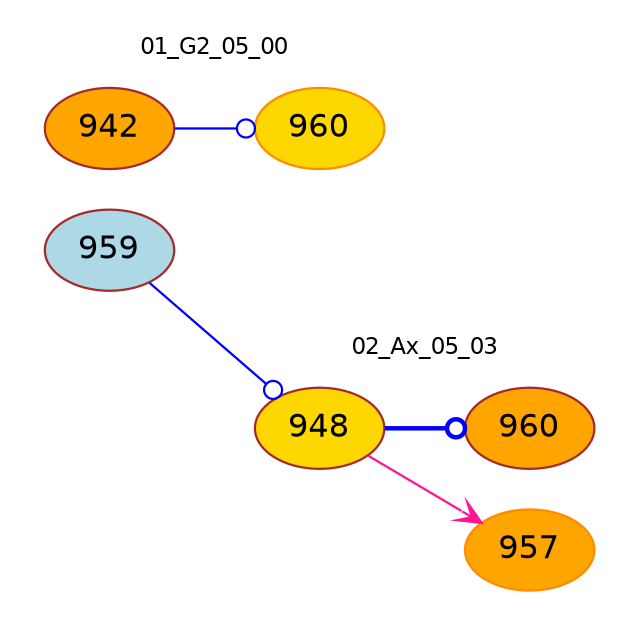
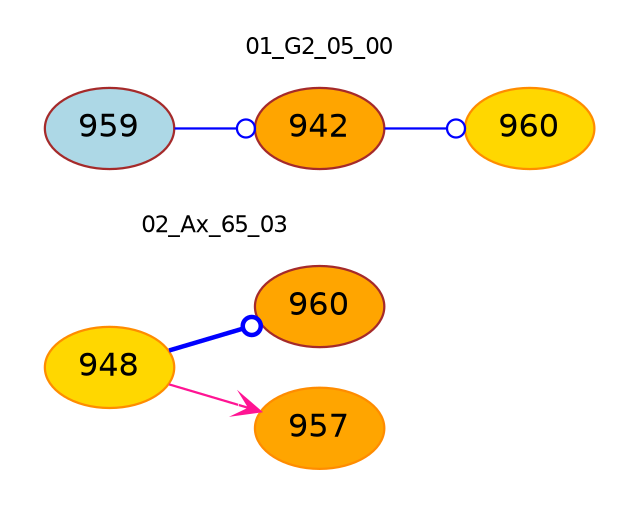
edge "959" -> "948": now "959" -> "942"
cluster "02_Ax_05_03": label "02_Ax_05_03" -> "02_Ax_65_03"
node "948": color brown -> darkorange
